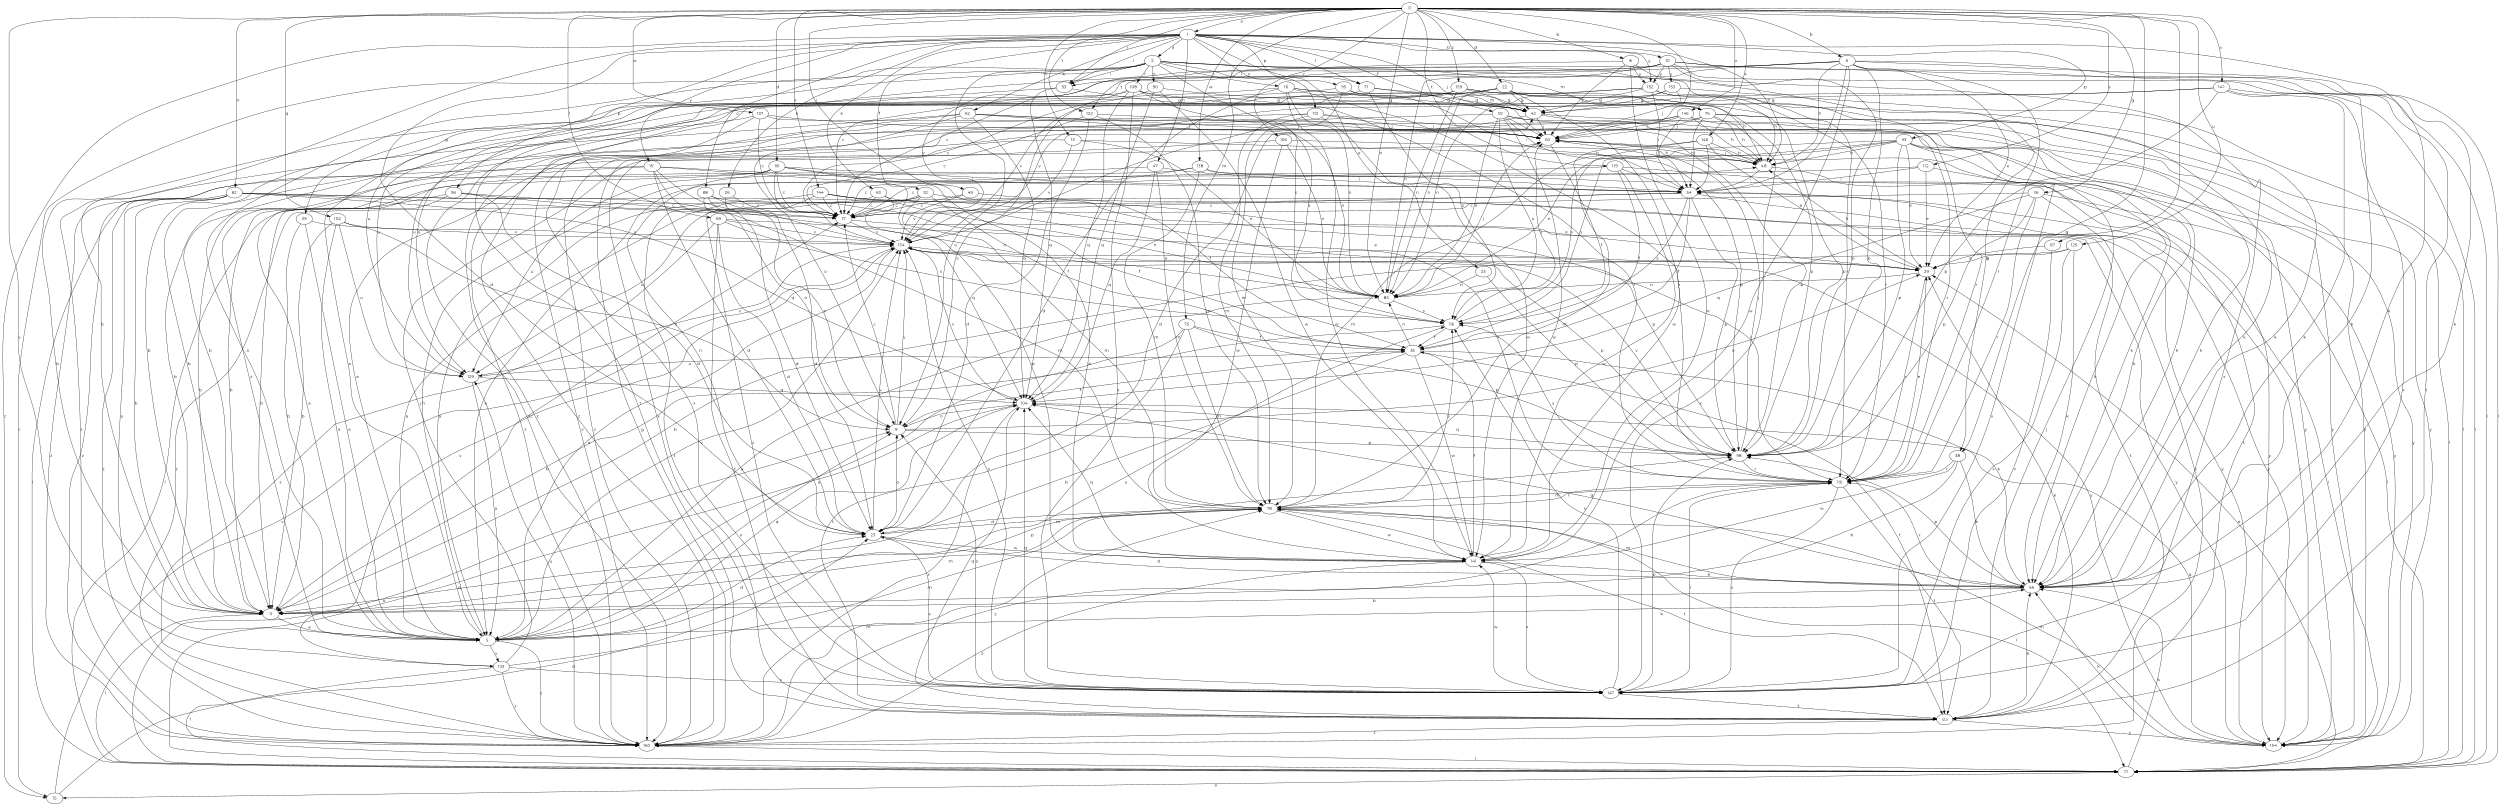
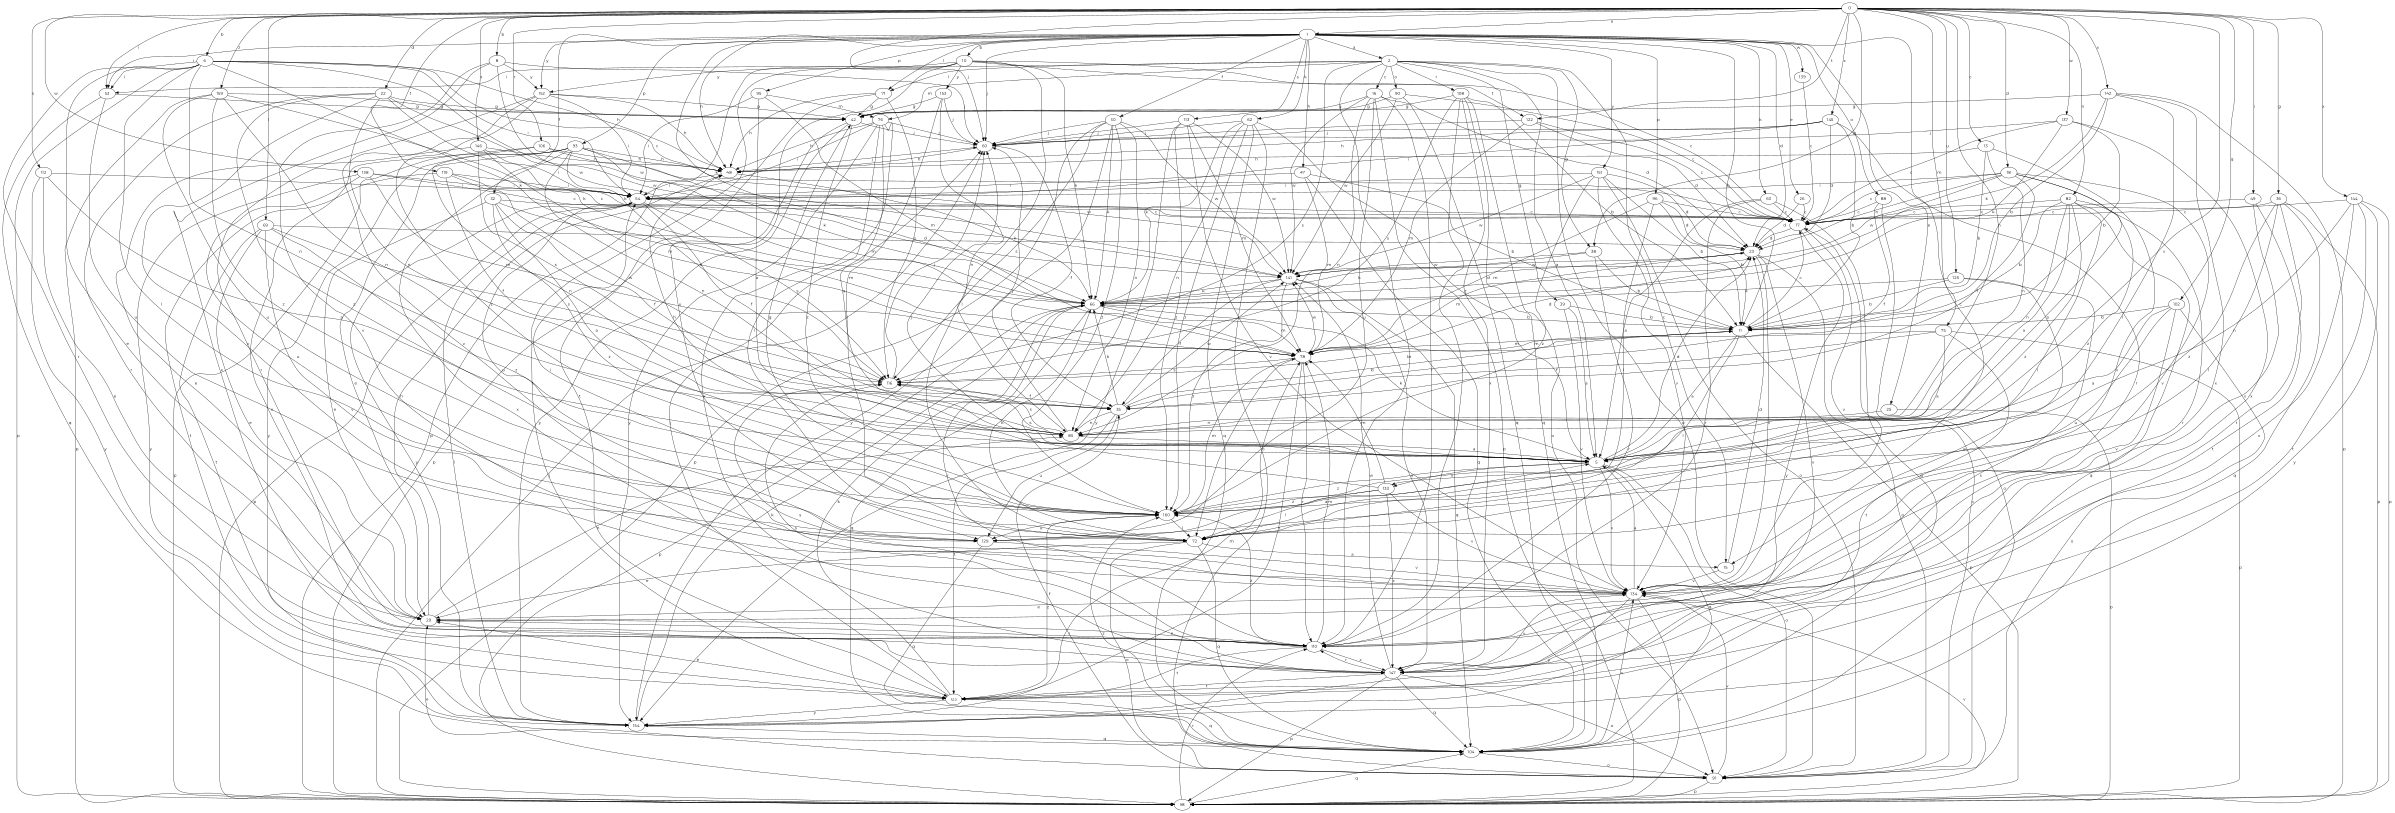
node "139": added
edge "144" -> "85": now "144" -> "5"
node "67": removed
edge "88" -> "23": now "17" -> "23"
edge "119" -> "141": now "119" -> "116"
